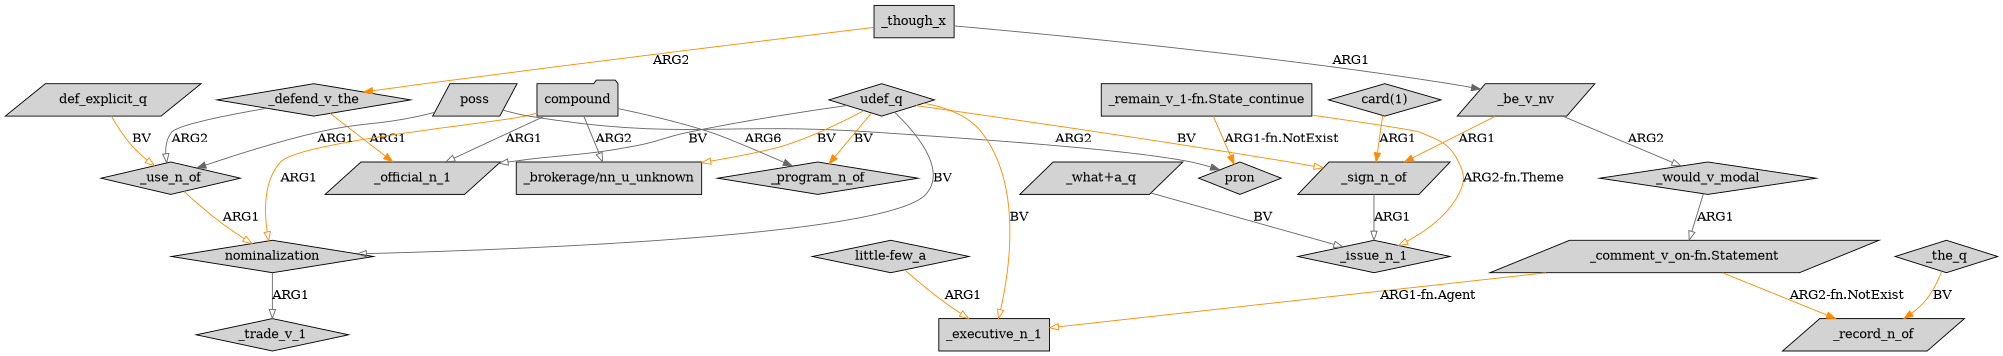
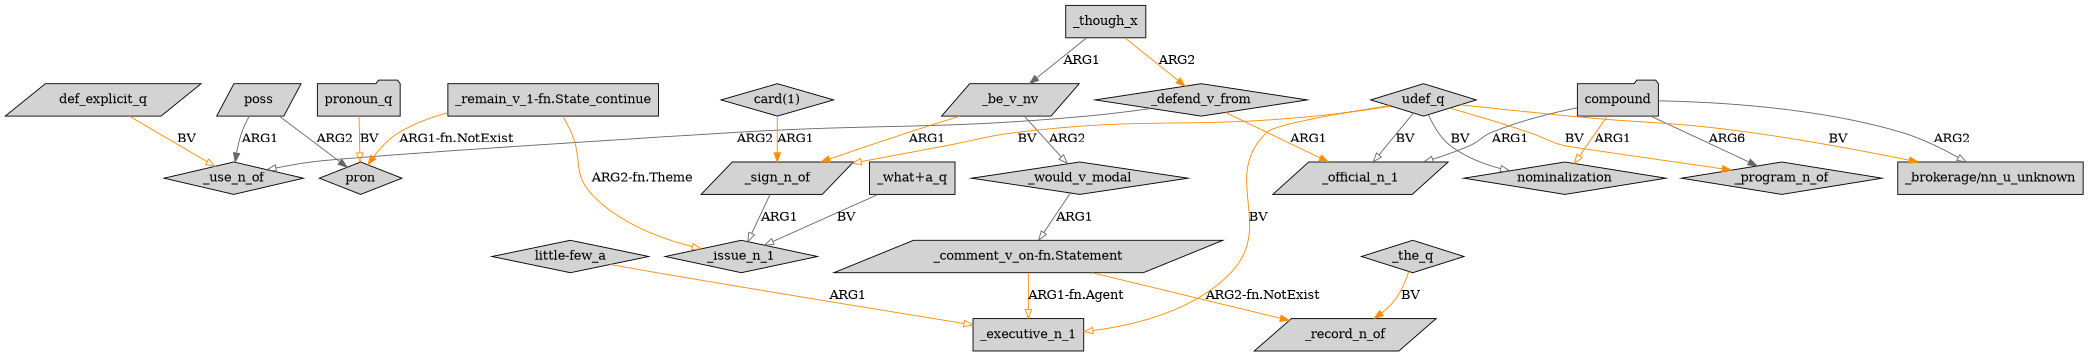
node "_defend_v_the": label "_defend_v_the" -> "_defend_v_from"
node "pronoun_q": added
edge "udef_q" -> "_brokerage/nn_u_unknown": arrowhead onormal -> normal
node "_what+a_q": shape parallelogram -> box
edge "_use_n_of" -> "nominalization": removed, label "ARG1"
node "_trade_v_1": removed
